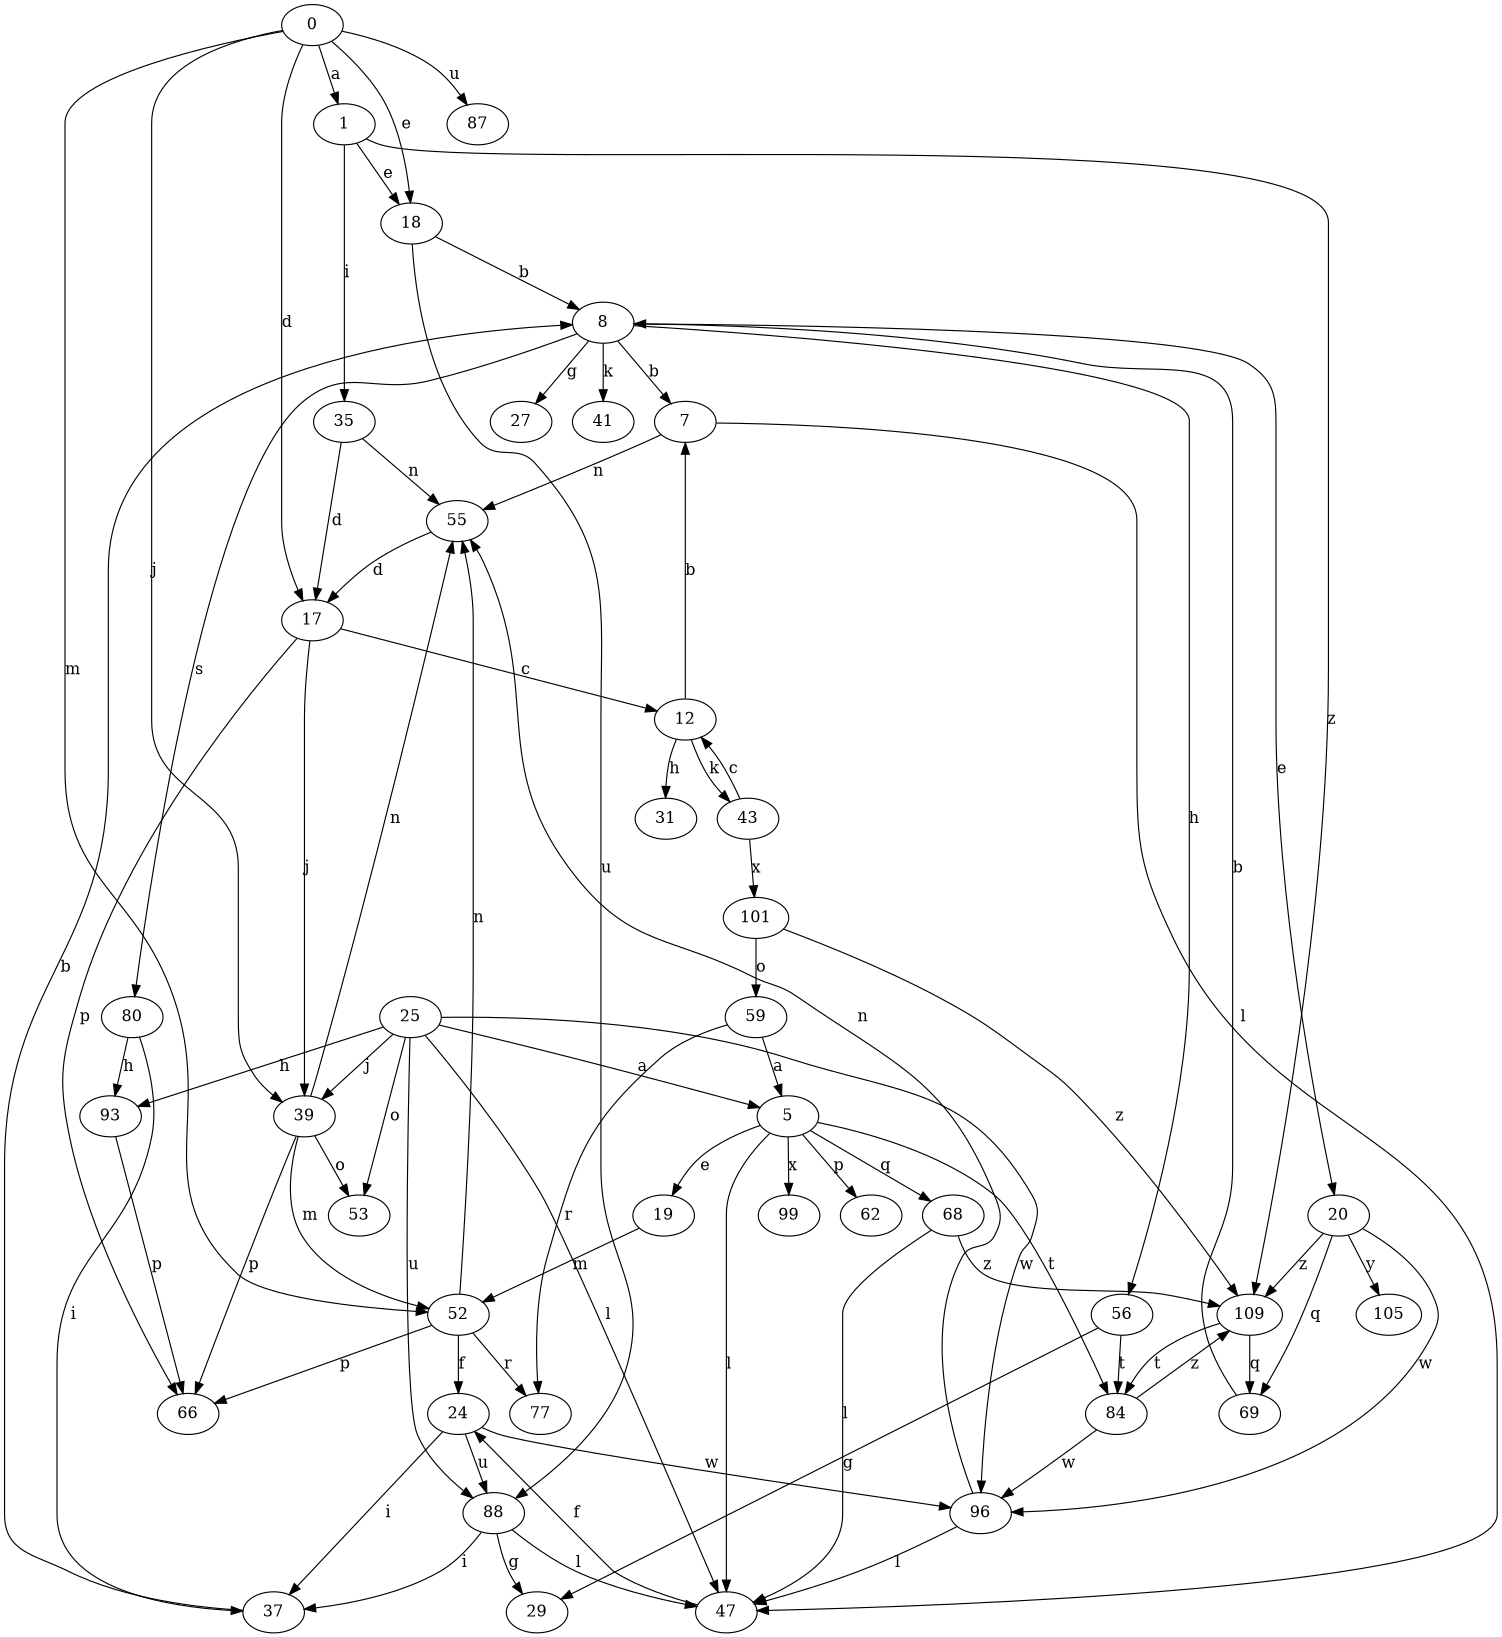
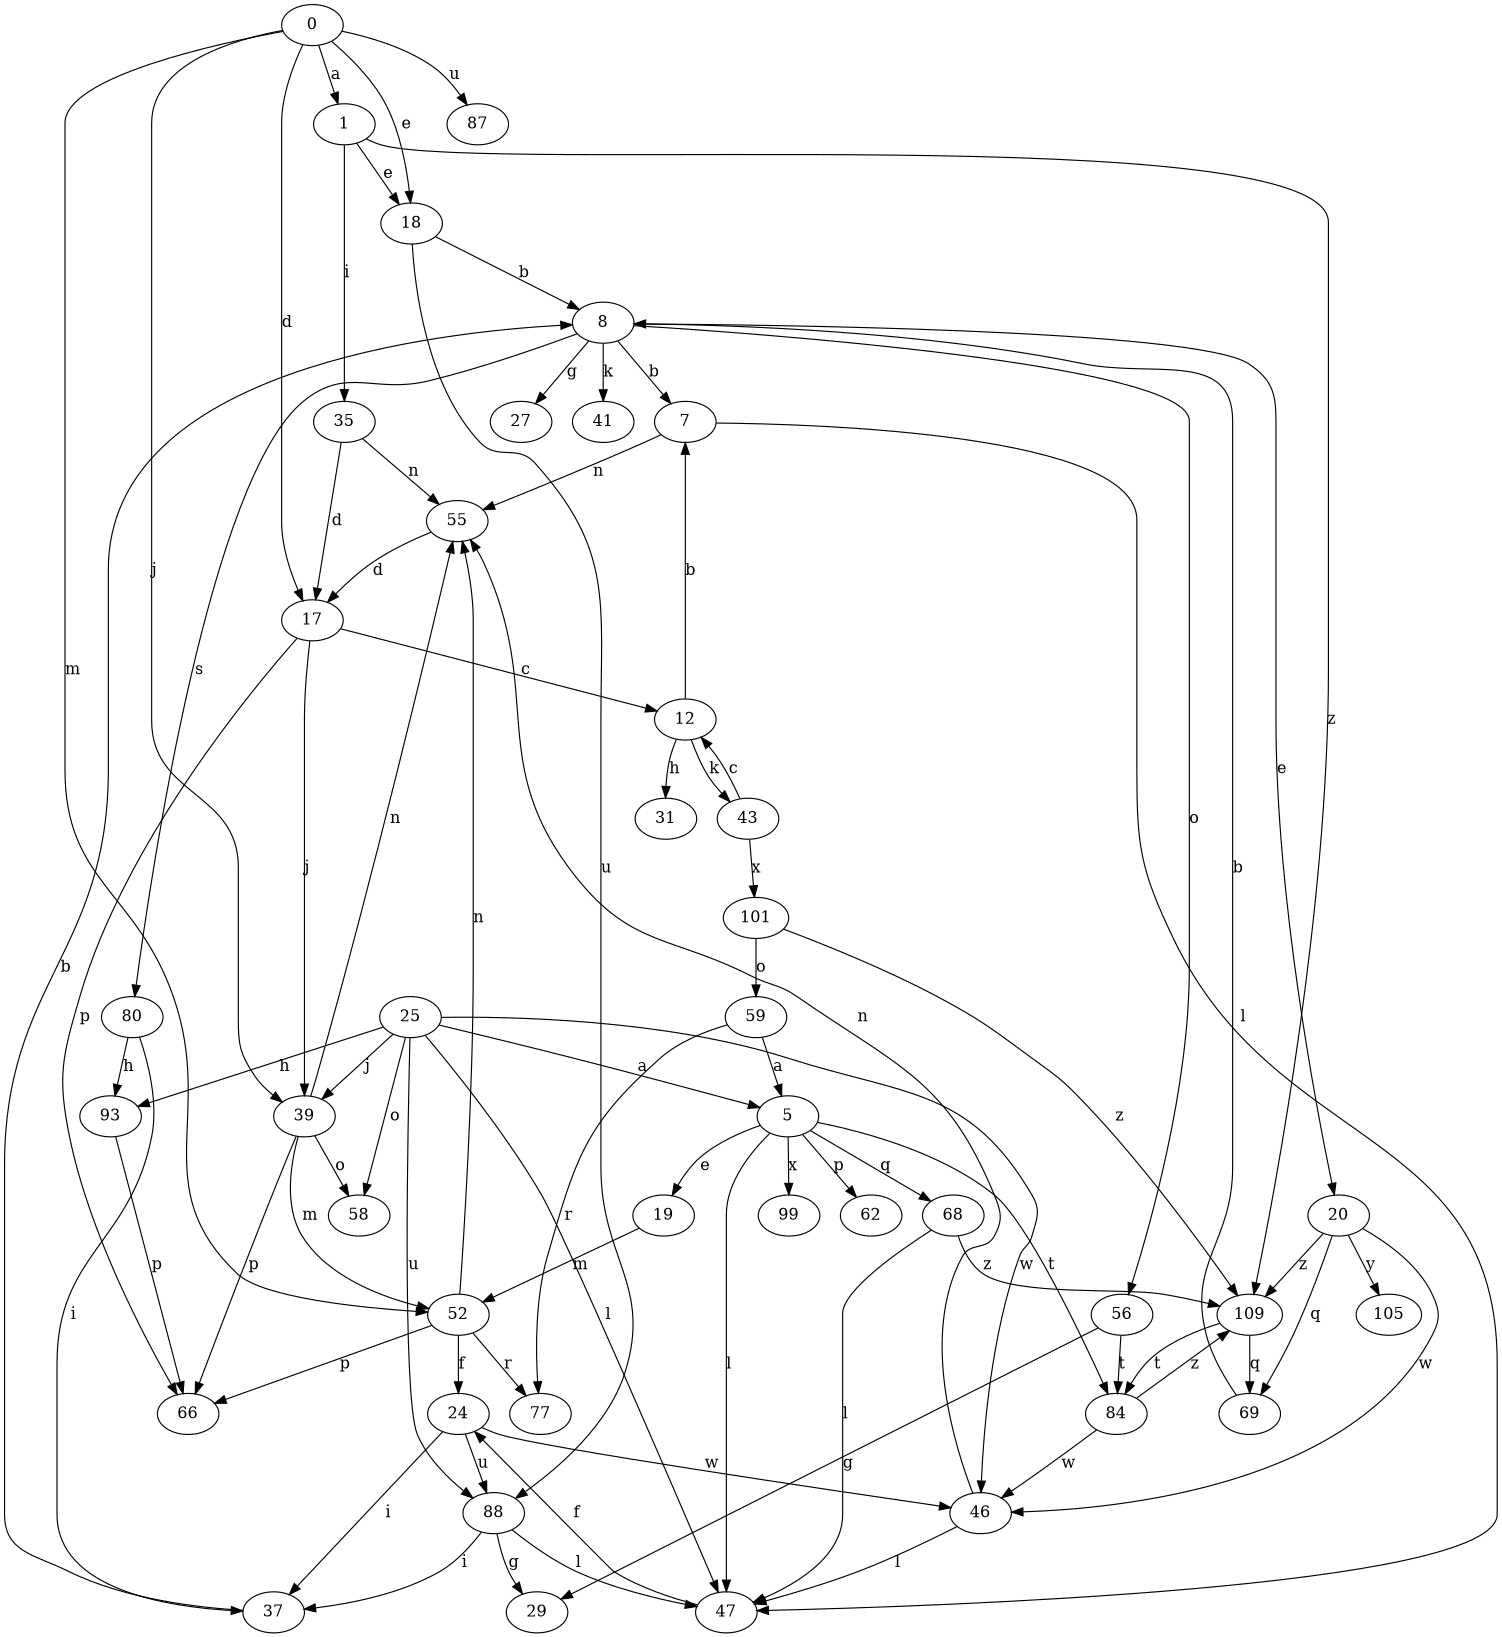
edge "8" -> "56": label "h" -> "o"
node "53": label "53" -> "58"
node "96": label "96" -> "46"
